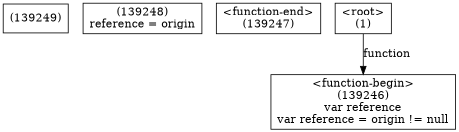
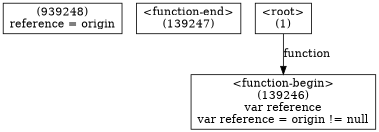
node "(139249)": removed
node "(139248) reference = origin": label "(139248) reference = origin" -> "(939248) reference = origin"
